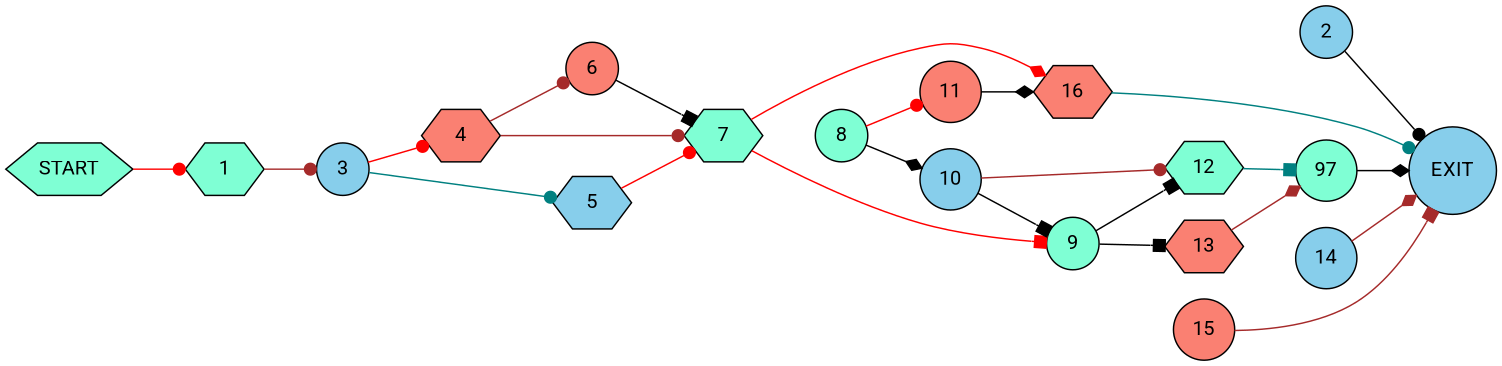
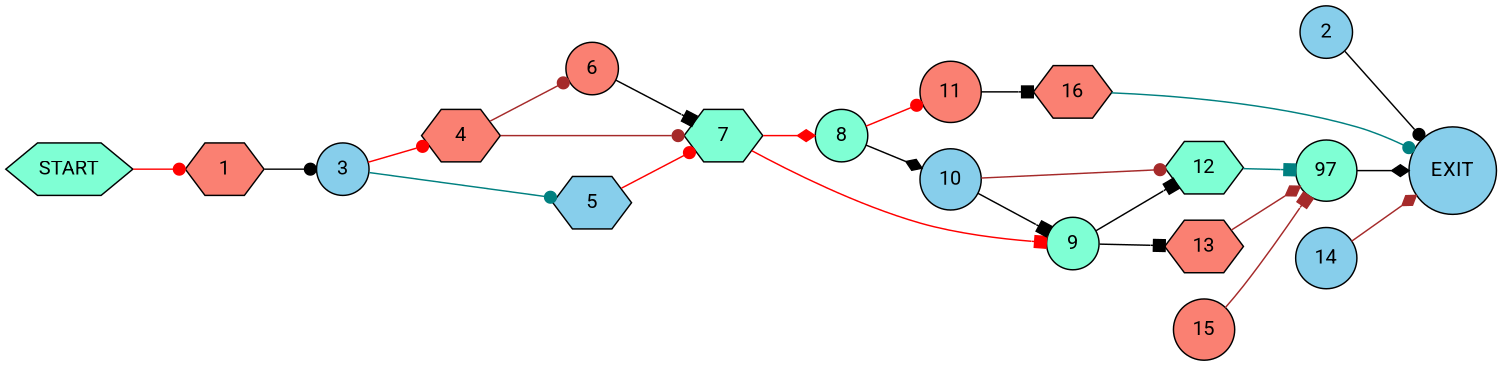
edge "7" -> "16": now "7" -> "8"
edge "11" -> "16": arrowhead diamond -> box
node "1": fillcolor aquamarine -> salmon
edge "1" -> "3": color brown -> black
edge "15" -> "EXIT": now "15" -> "97"
